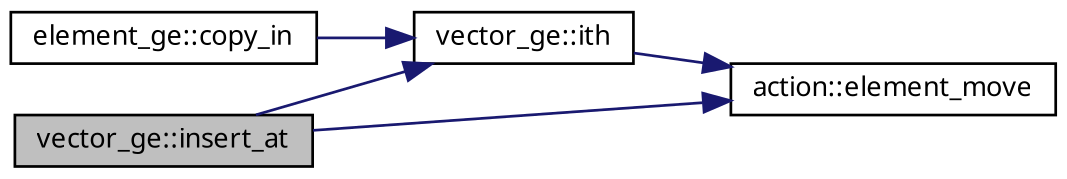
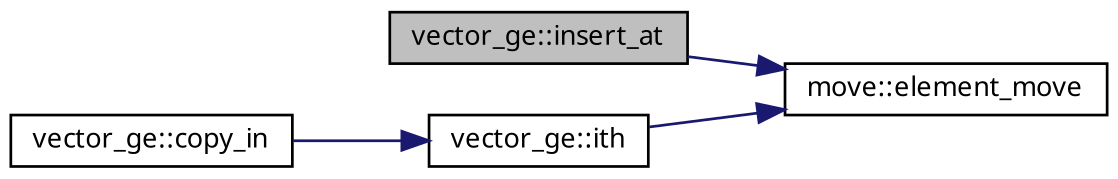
node "element_ge::copy_in": label "element_ge::copy_in" -> "vector_ge::copy_in"
node "action::element_move": label "action::element_move" -> "move::element_move"
edge "vector_ge::insert_at" -> "vector_ge::ith": removed
